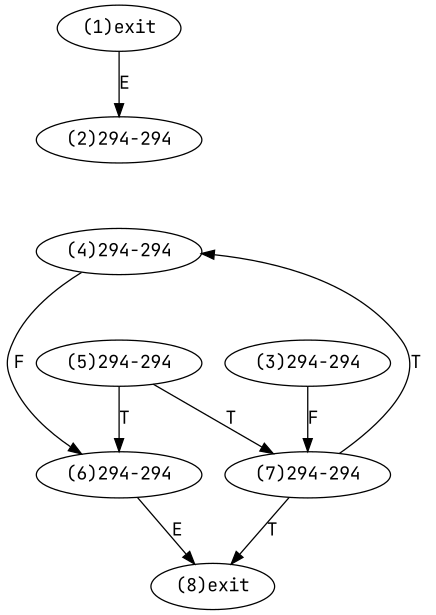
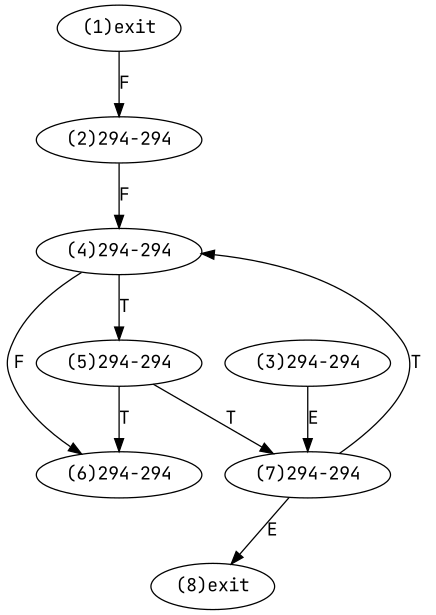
edge "(1)exit" -> "(2)294-294": label "E" -> "F"
edge "(2)294-294" -> "(4)294-294": added, label "F"
edge "(4)294-294" -> "(5)294-294": added, label "T"
edge "(3)294-294" -> "(7)294-294": label "F" -> "E"
edge "(6)294-294" -> "(8)exit": removed, label "E"
edge "(7)294-294" -> "(8)exit": label "T" -> "E"
